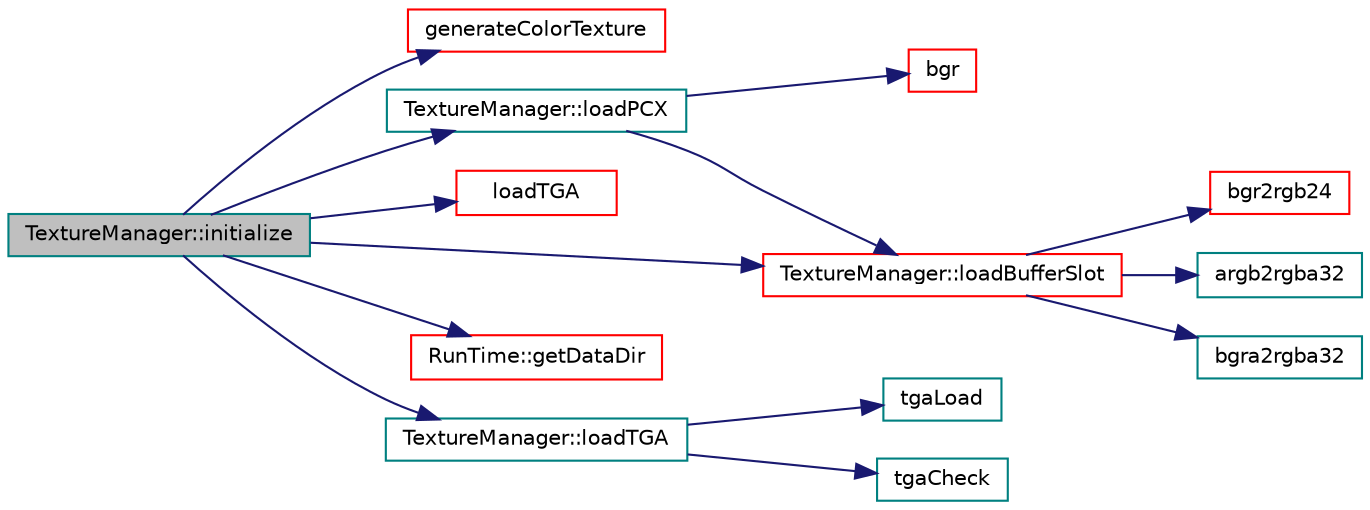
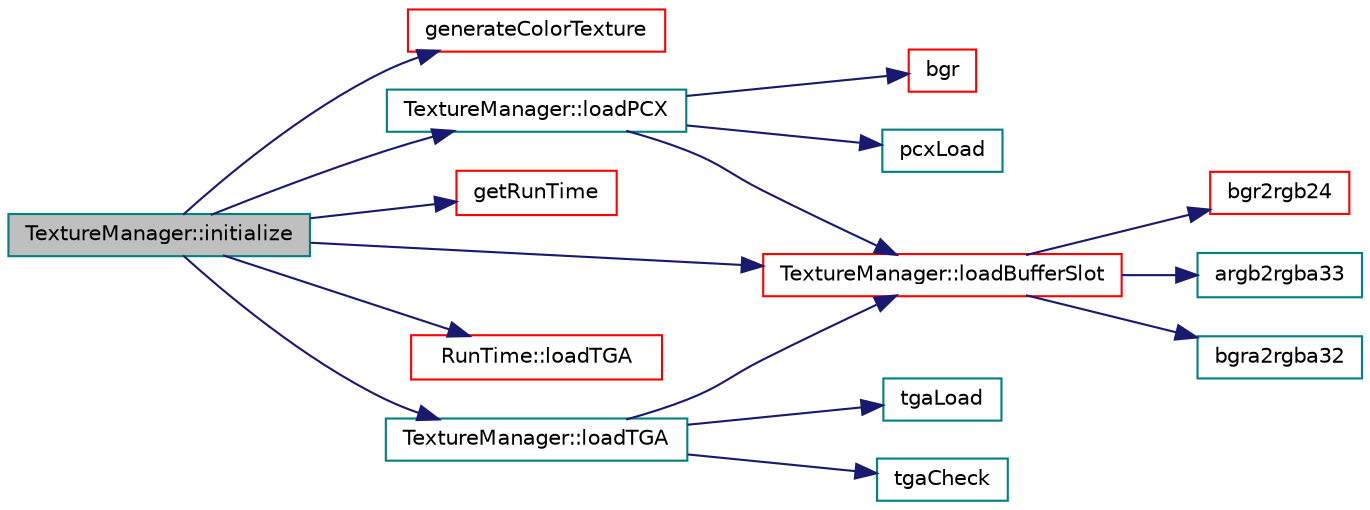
node "pcxLoad": added
node "loadTGA": label "loadTGA" -> "getRunTime"
node "argb2rgba32": label "argb2rgba32" -> "argb2rgba33"
node "RunTime::getDataDir": label "RunTime::getDataDir" -> "RunTime::loadTGA"
edge "TextureManager::loadTGA" -> "TextureManager::loadBufferSlot": added
